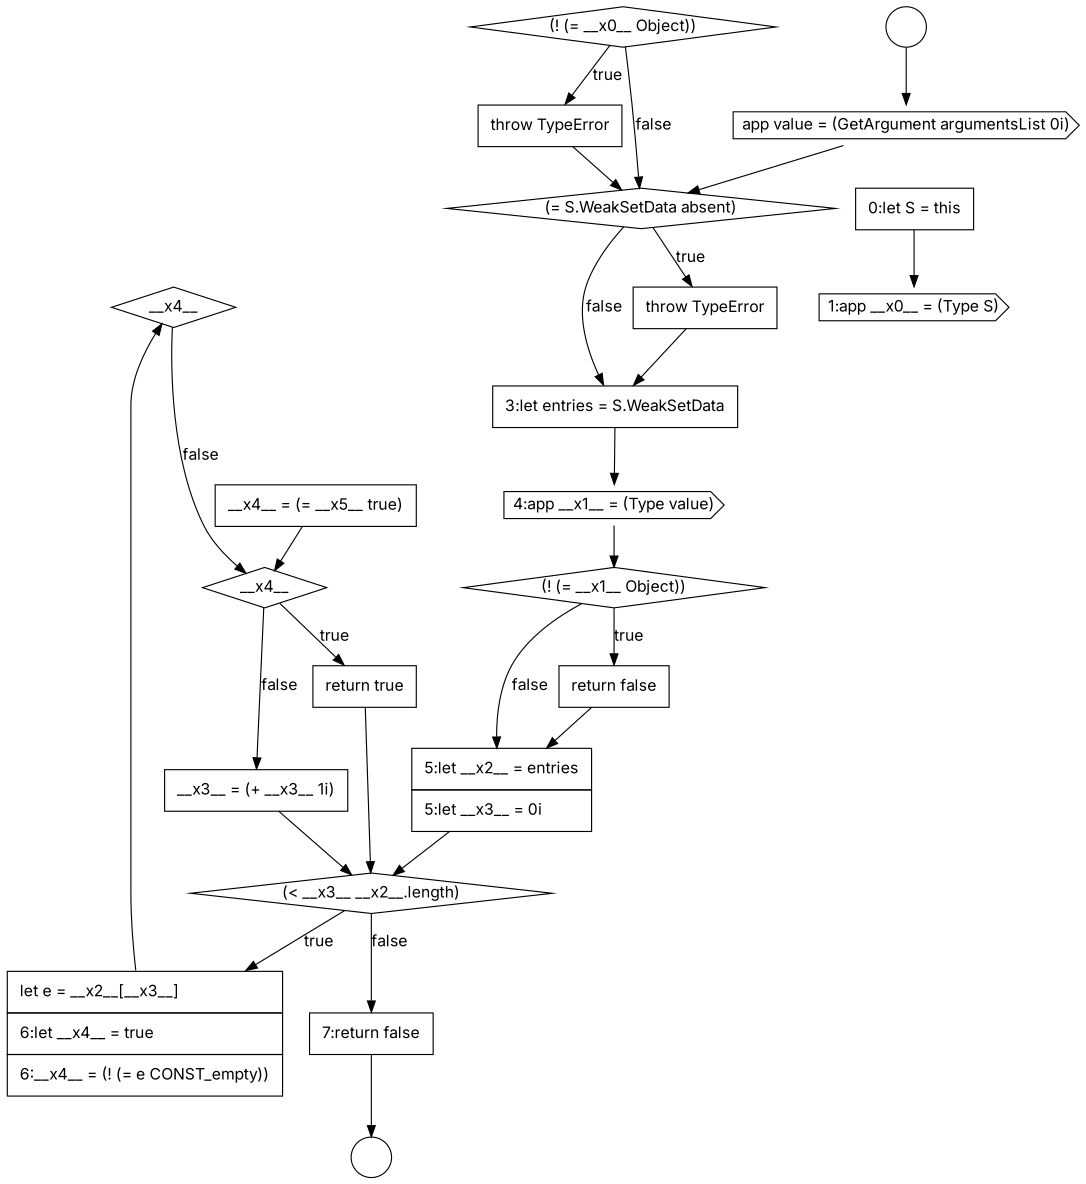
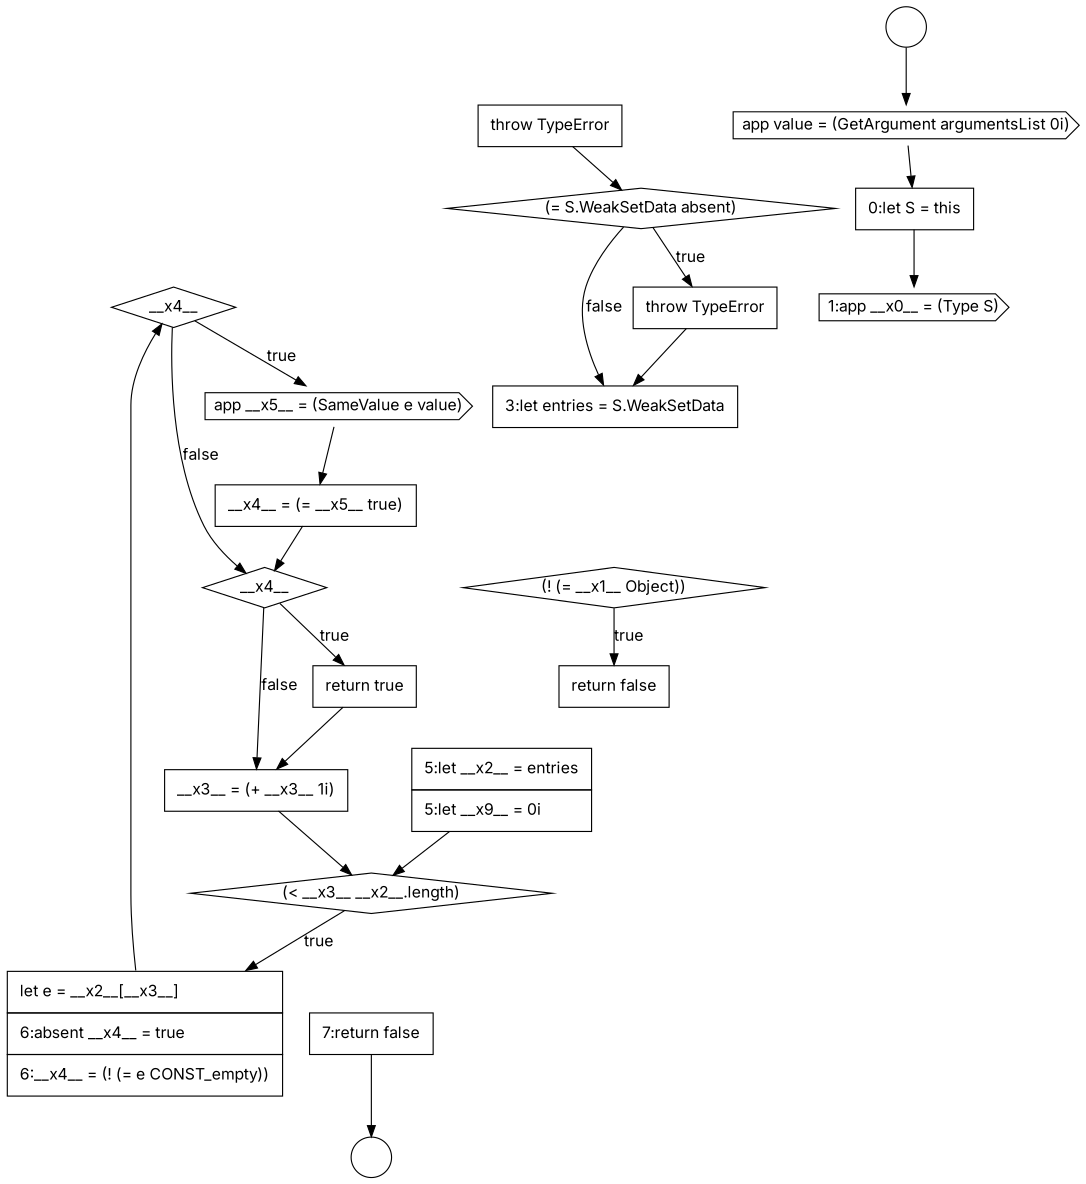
node "(! (= __x0__ Object))": removed
edge "app value = (GetArgument argumentsList 0i)" -> "(= S.WeakSetData absent)": now "app value = (GetArgument argumentsList 0i)" -> "0:let S = this"
node "app __x5__ = (SameValue e value)": added
node "4:app __x1__ = (Type value)": removed
edge "(! (= __x1__ Object))" -> "5:let __x2__ = entries": removed, label "false"
edge "return false" -> "5:let __x2__ = entries": removed
edge "return true" -> "(< __x3__ __x2__.length)": now "return true" -> "__x3__ = (+ __x3__ 1i)"
node "5:let __x2__ = entries": text "5:let __x3__ = 0i" -> "5:let __x9__ = 0i"
edge "(< __x3__ __x2__.length)" -> "7:return false": removed, label "false"
node "let e = __x2__[__x3__]": text "6:let __x4__ = true" -> "6:absent __x4__ = true"
